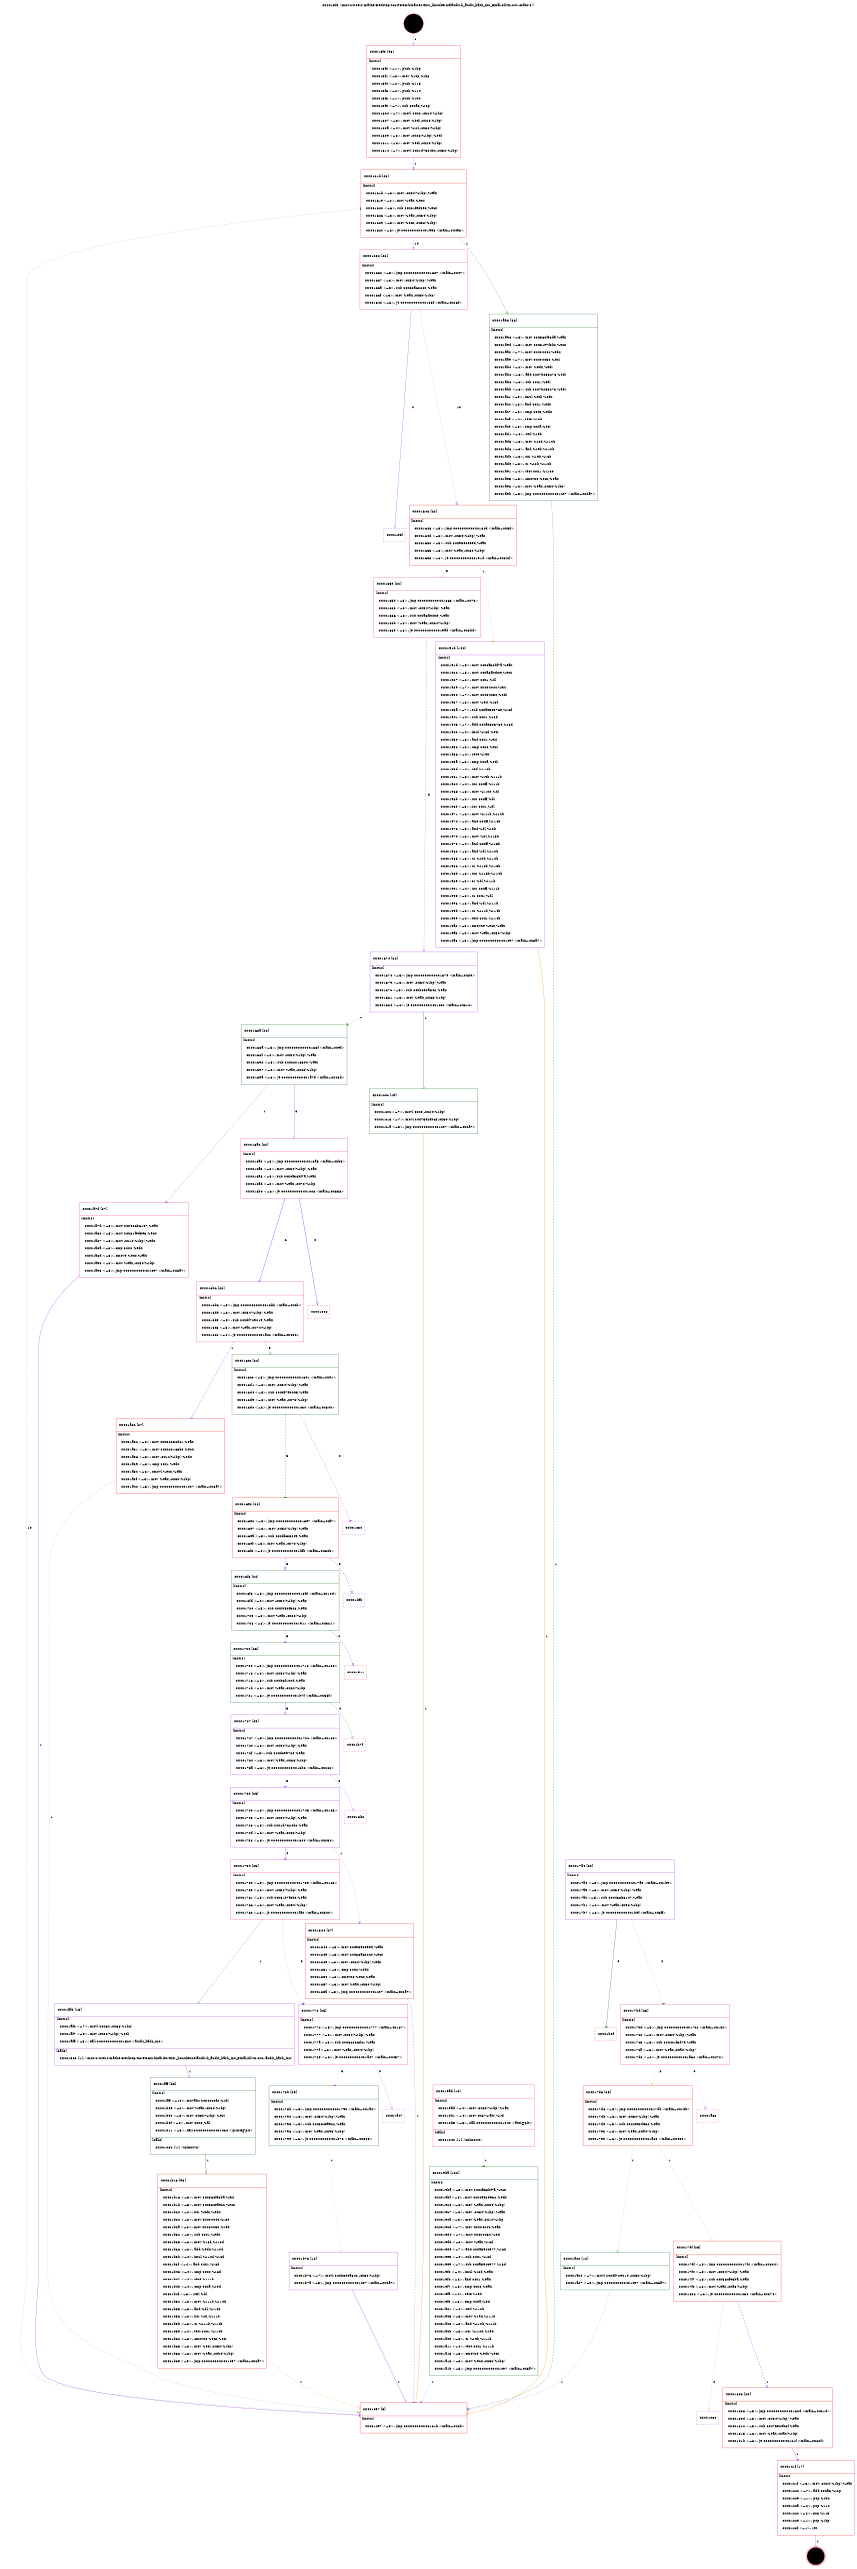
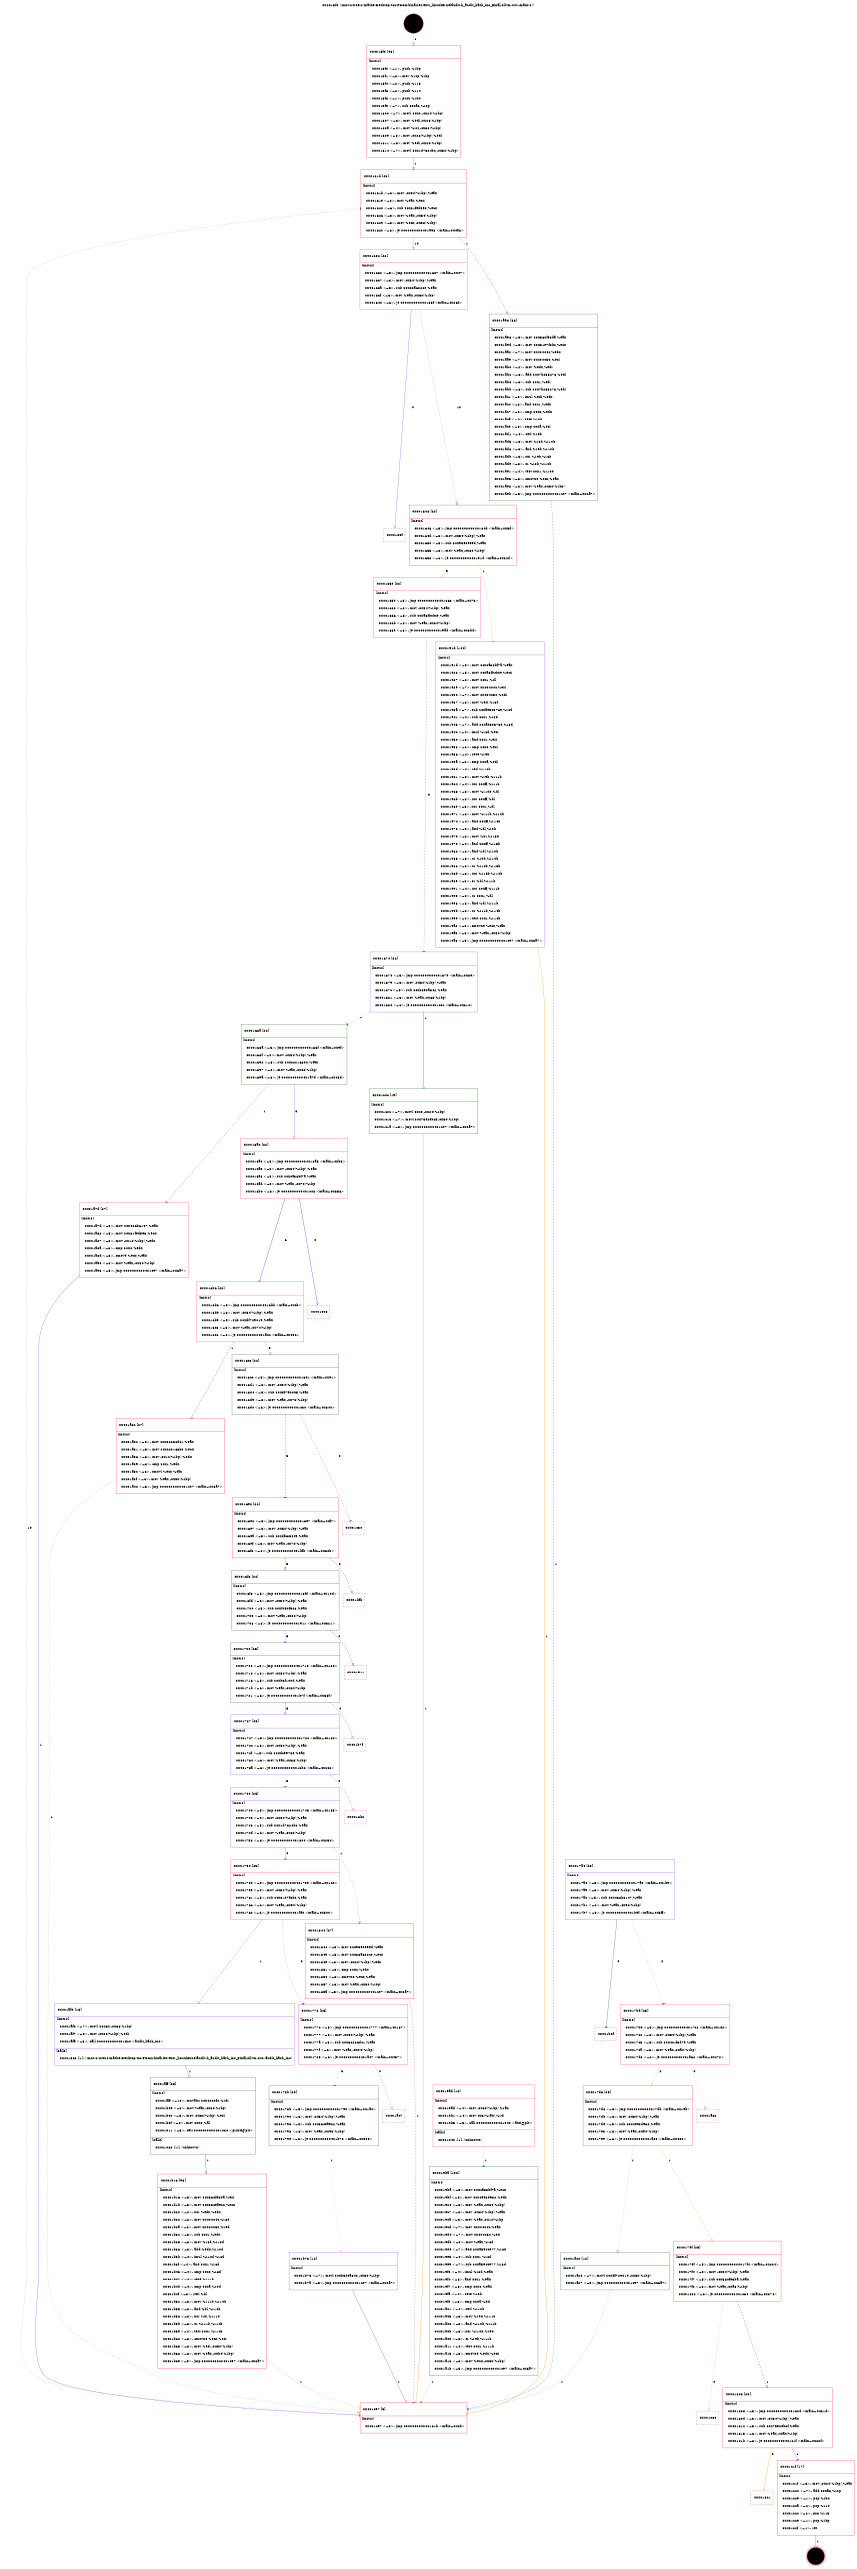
edge "0x40165e [22]" -> "0x401674 [22]": arrowhead onormal -> tee
node "0x401821": added
